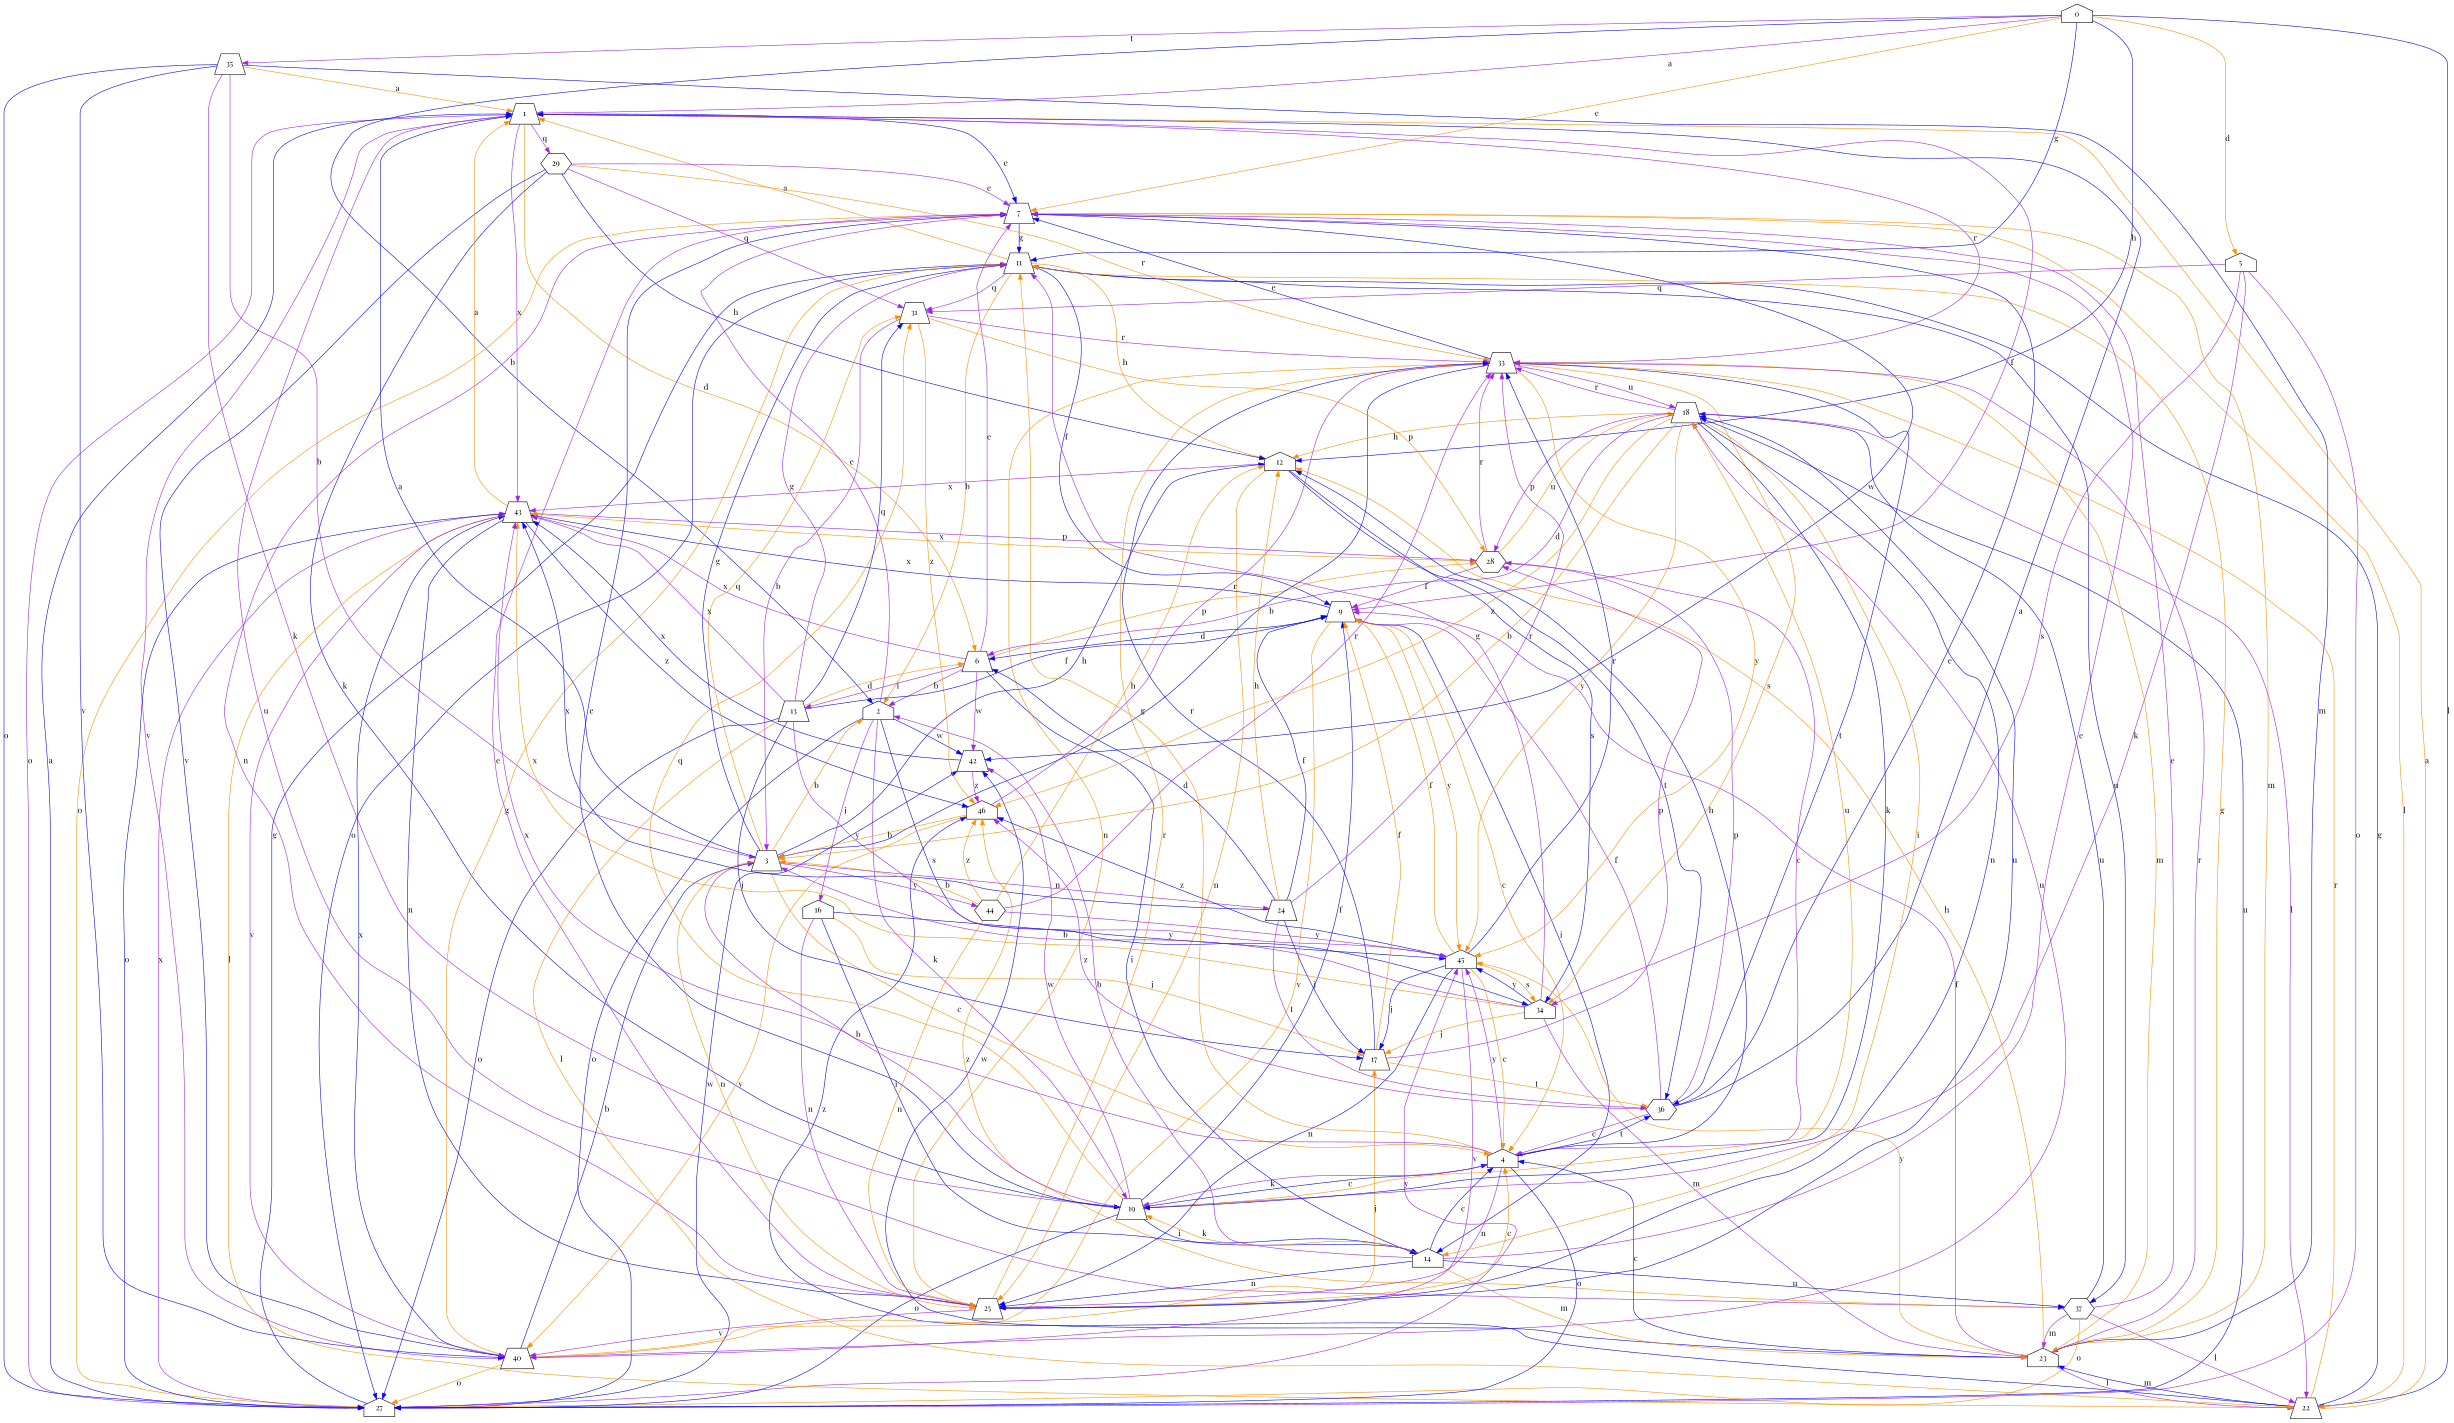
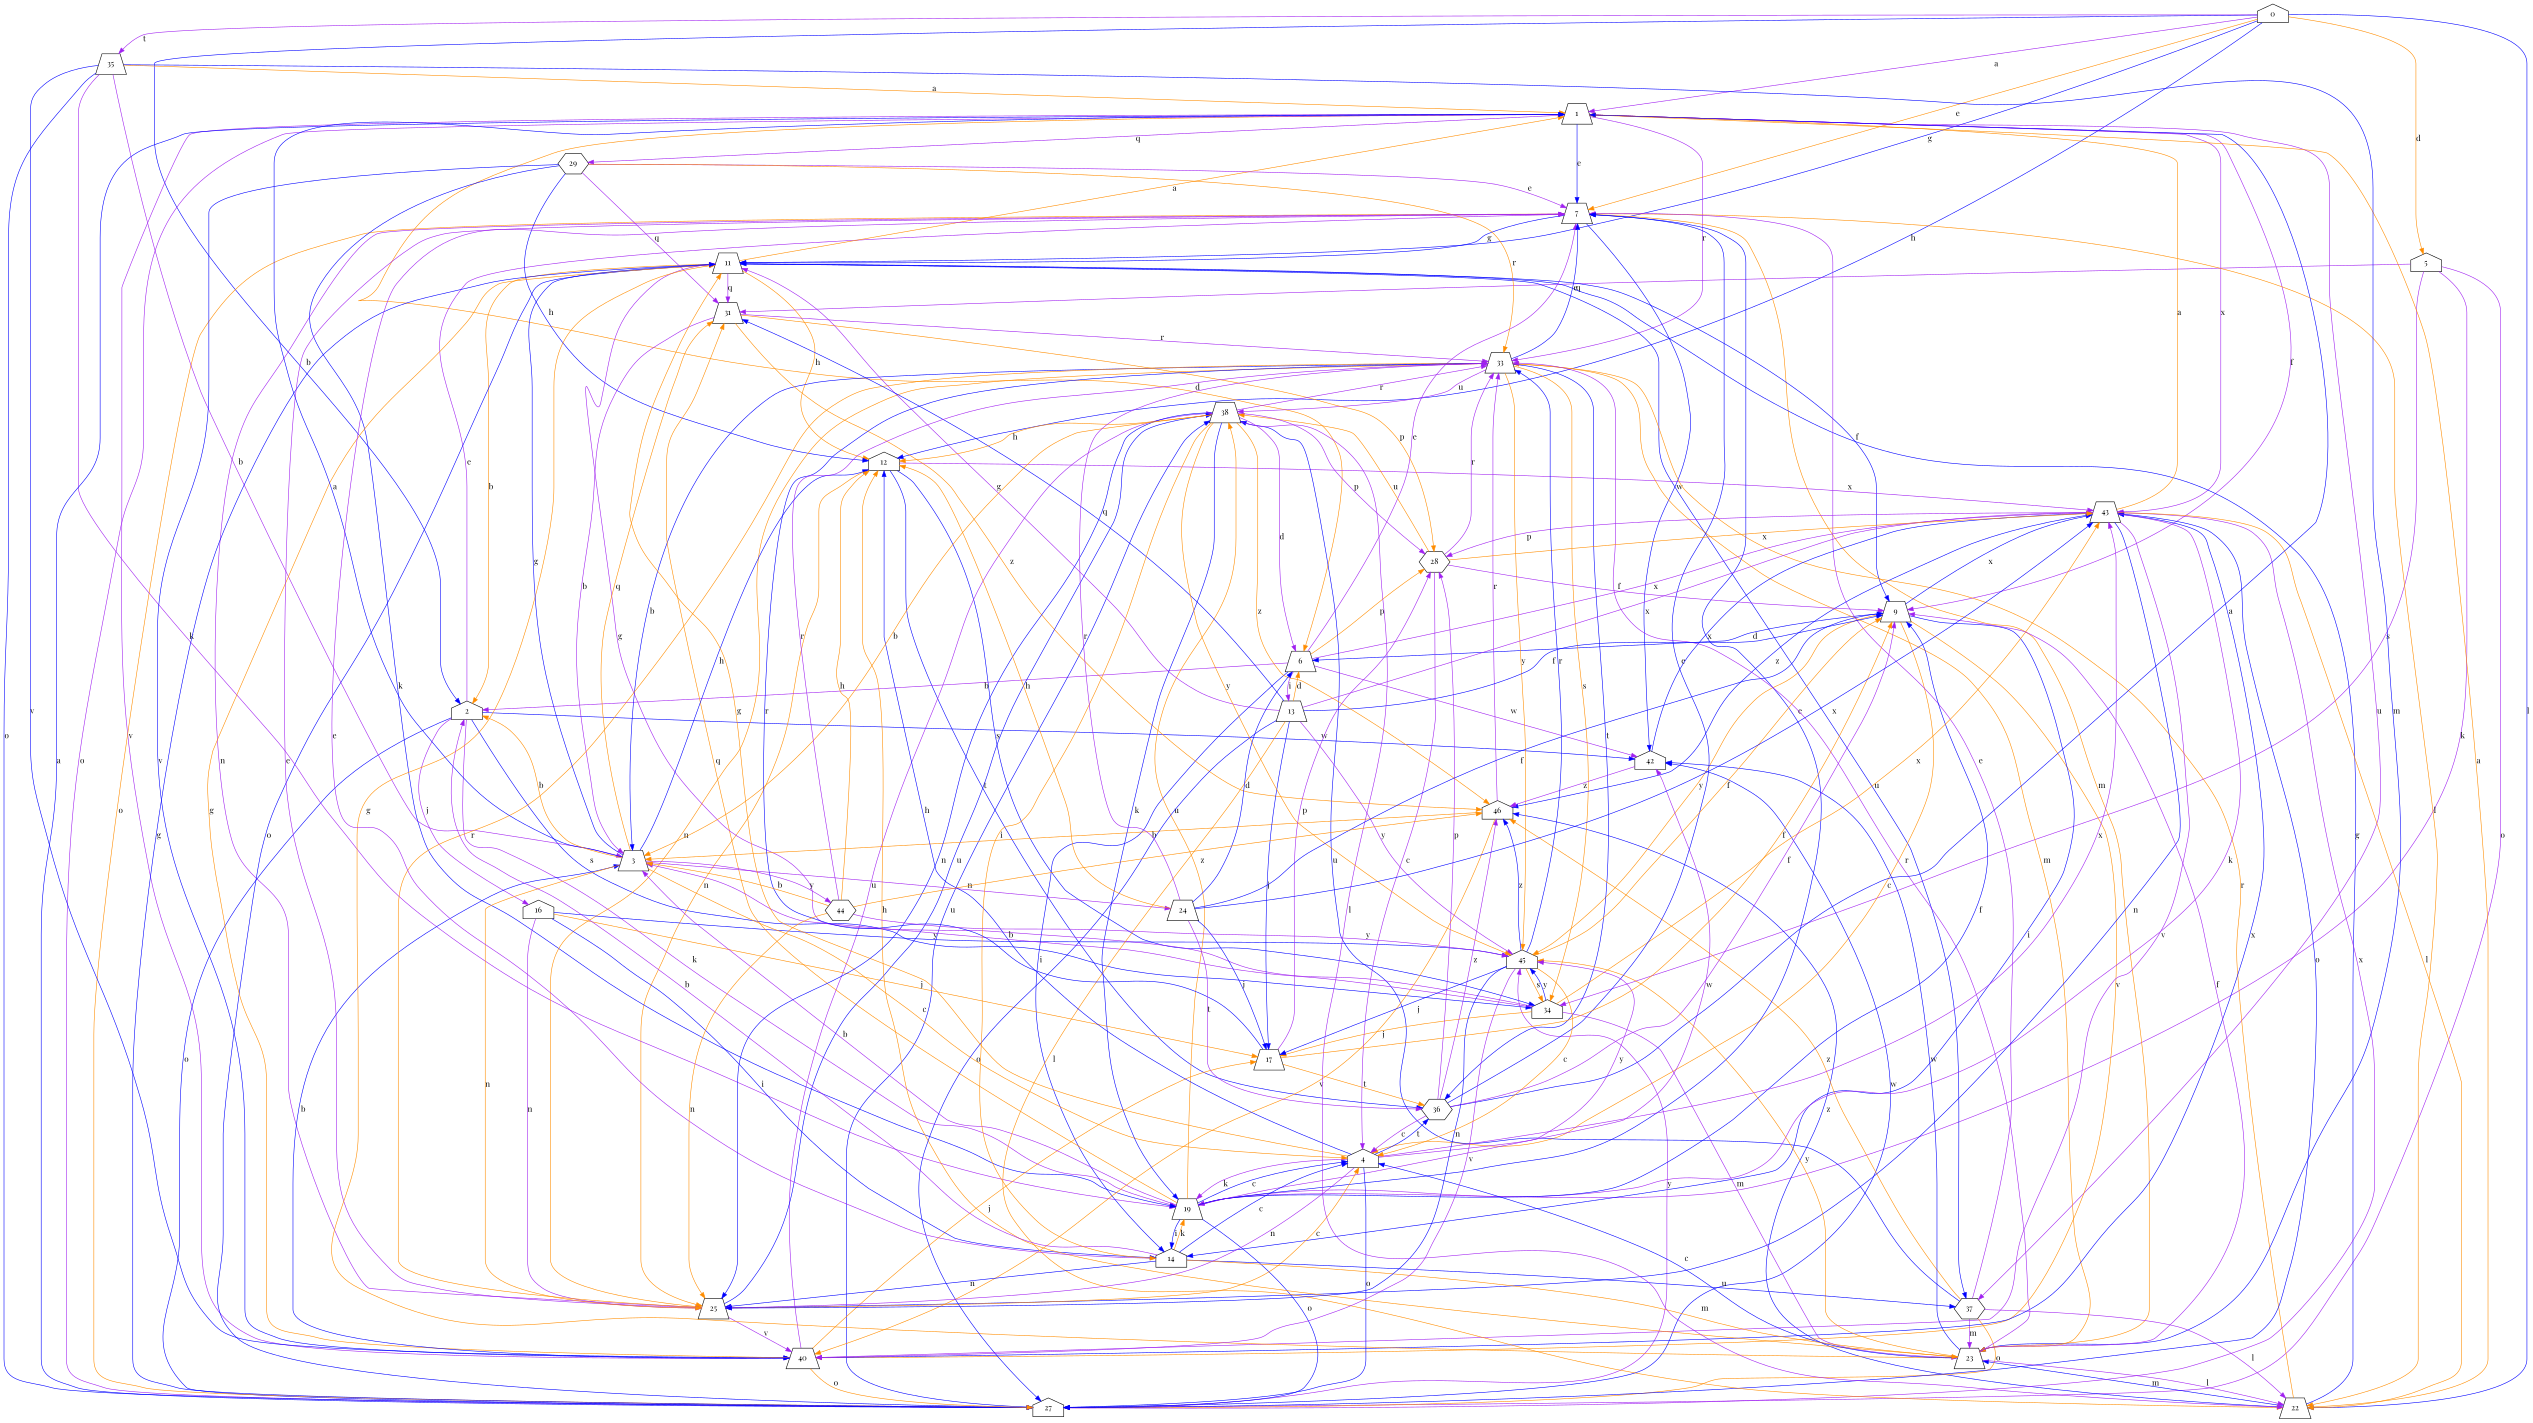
node "18": label "18" -> "38"
node "42": shape trapezium -> house
edge "43" -> "19": added, label "k"
node "23": shape house -> trapezium
